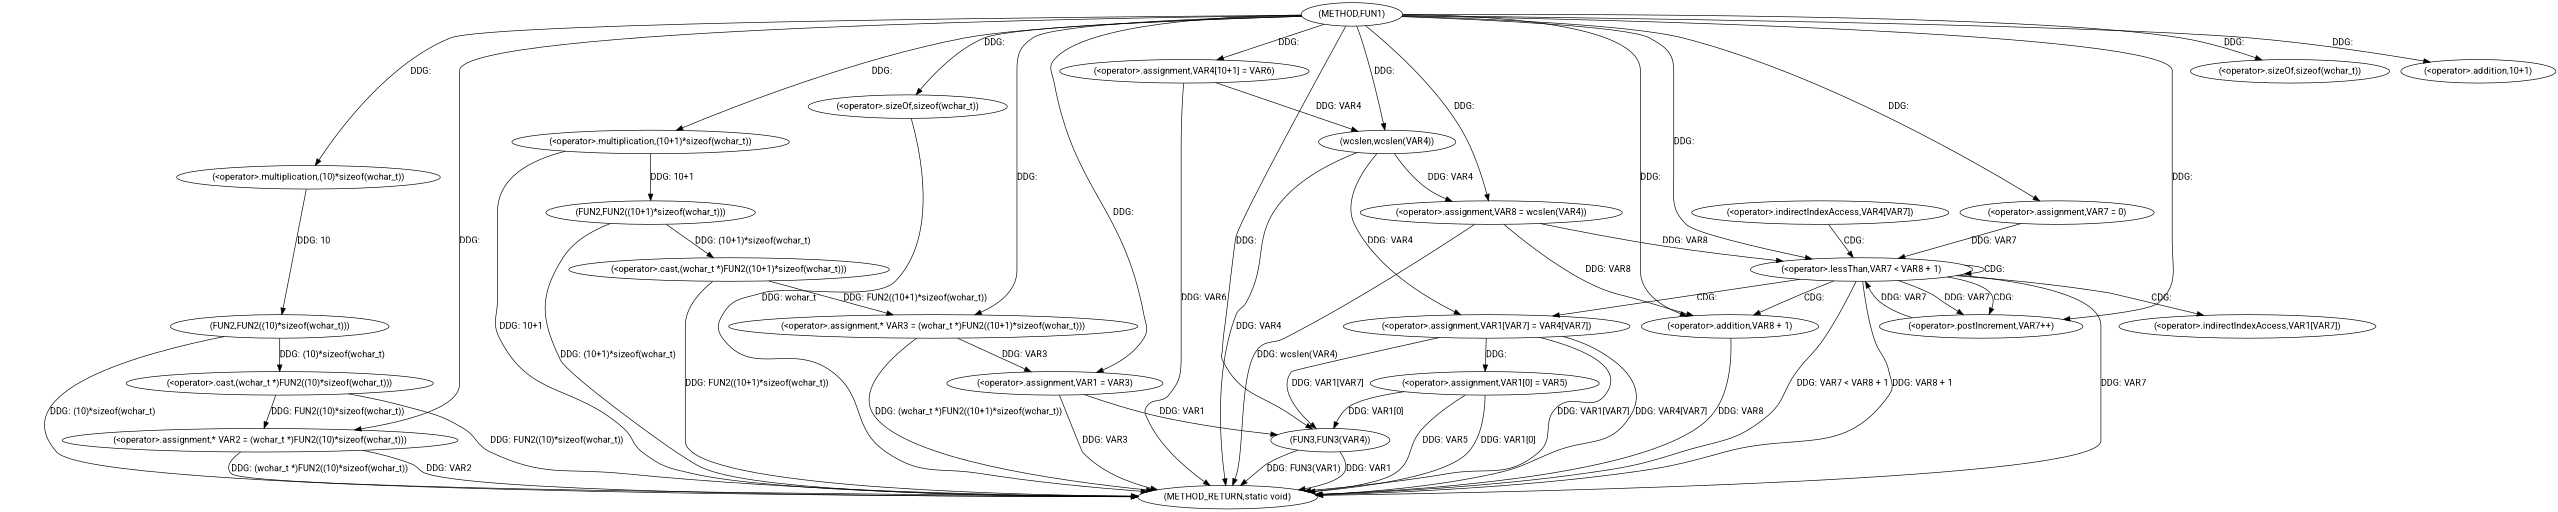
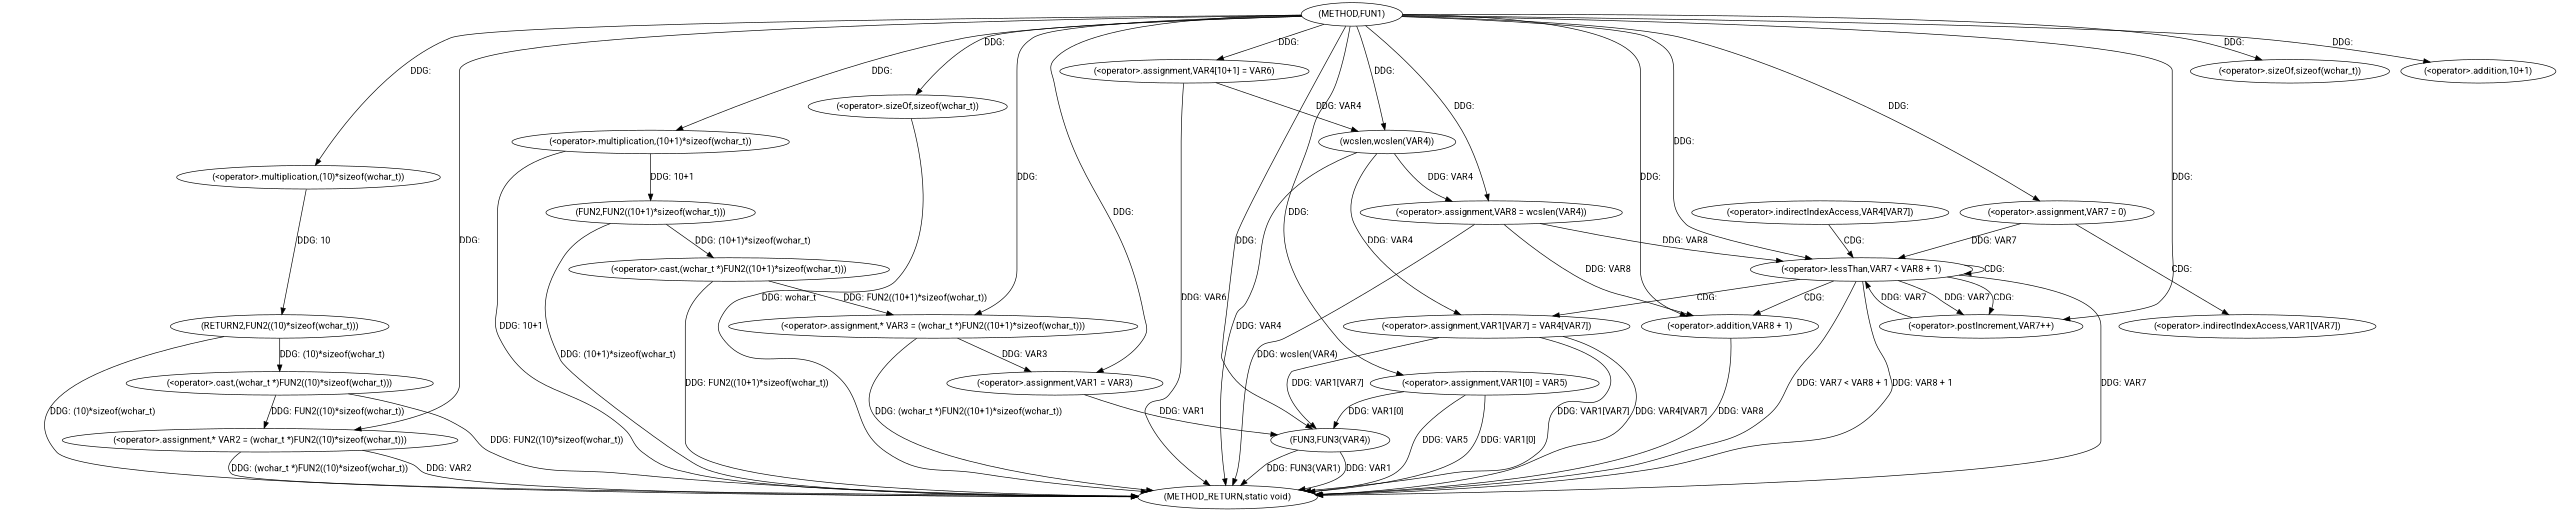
edge "(<operator>.lessThan,VAR7 < VAR8 + 1)" -> "(<operator>.indirectIndexAccess,VAR1[VAR7])": now "(<operator>.assignment,VAR7 = 0)" -> "(<operator>.indirectIndexAccess,VAR1[VAR7])"
node "(FUN2,FUN2((10)*sizeof(wchar_t)))": label "(FUN2,FUN2((10)*sizeof(wchar_t)))" -> "(RETURN2,FUN2((10)*sizeof(wchar_t)))"
edge "(<operator>.assignment,VAR1[VAR7] = VAR4[VAR7])" -> "(<operator>.assignment,VAR1[0] = VAR5)": now "(METHOD,FUN1)" -> "(<operator>.assignment,VAR1[0] = VAR5)"
edge "(<operator>.assignment,VAR1 = VAR3)" -> "(METHOD_RETURN,static void)": removed, label "DDG: VAR3"
